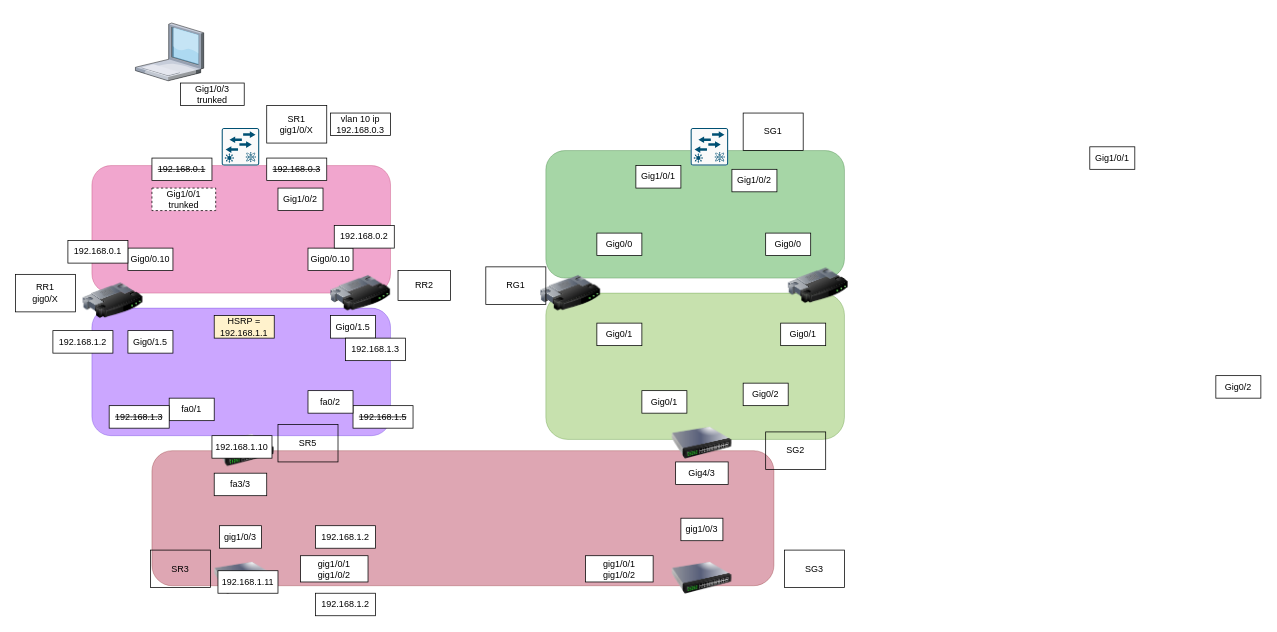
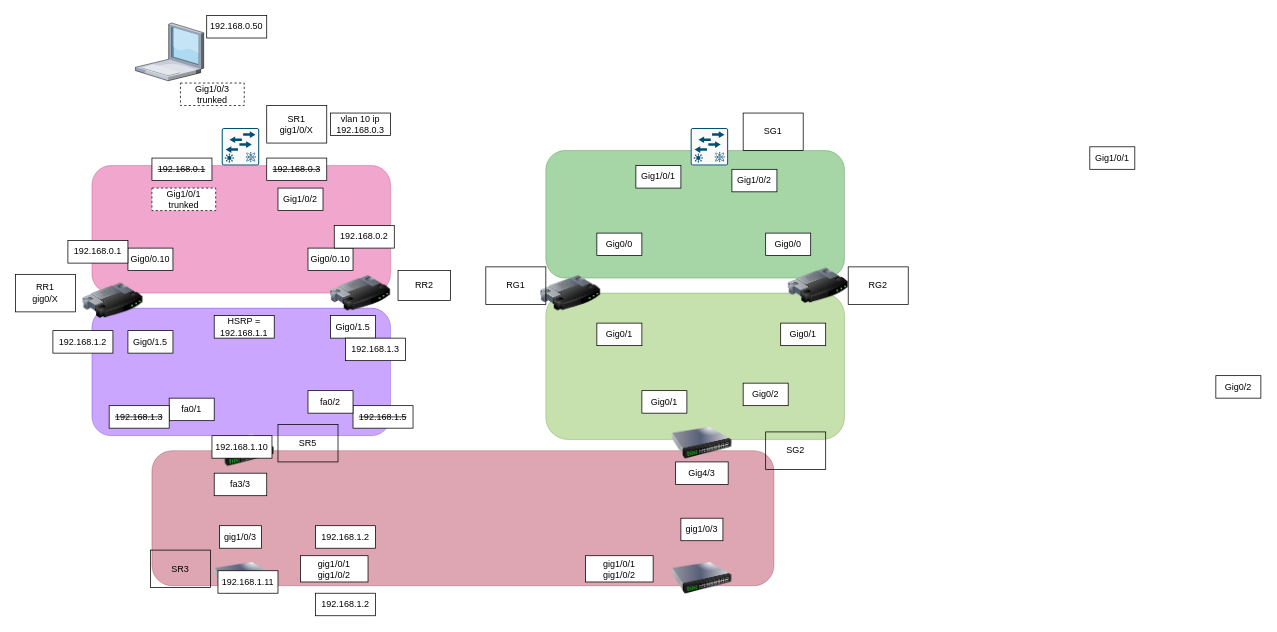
node "192.168.0.50": added
node "Gig1/0/3 trunked": style solid -> dashed
node "RG2": added
node "HSRP = 192.168.1.1": fillcolor #fff2cc -> #ffffff
node "SG3": removed
